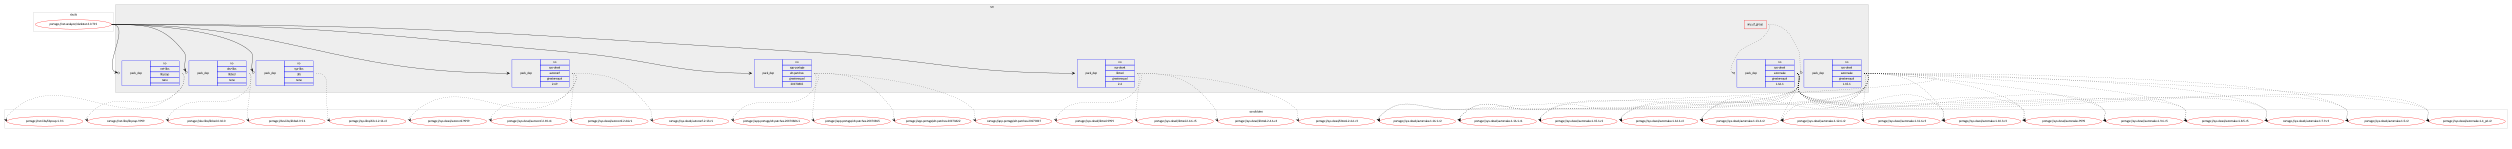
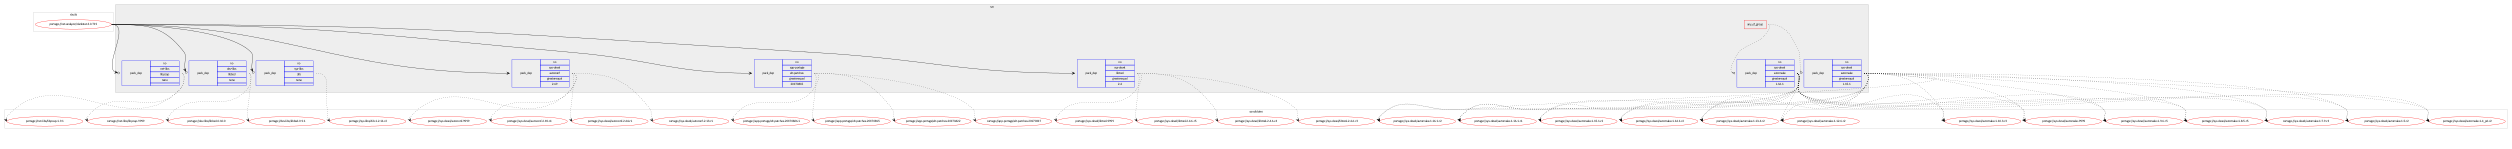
node "portage://sys-devel/automake-1.11.6-r3": removed
